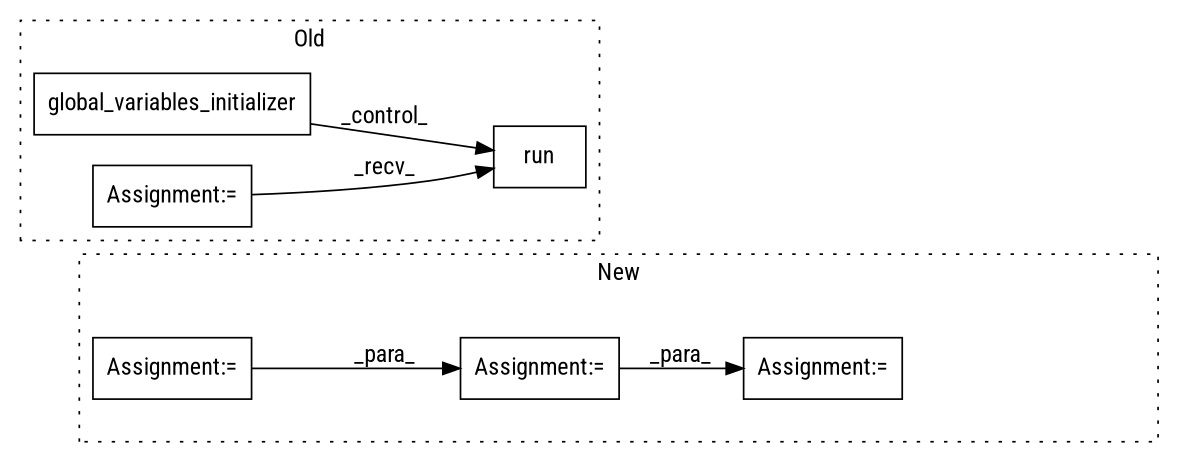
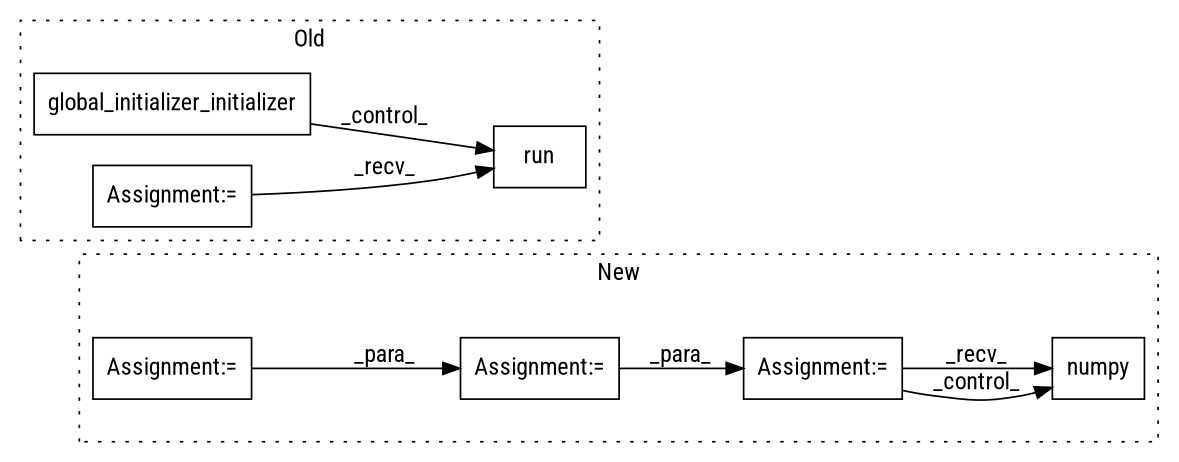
node "global_variables_initializer": label "global_variables_initializer" -> "global_initializer_initializer"
node "numpy": added
